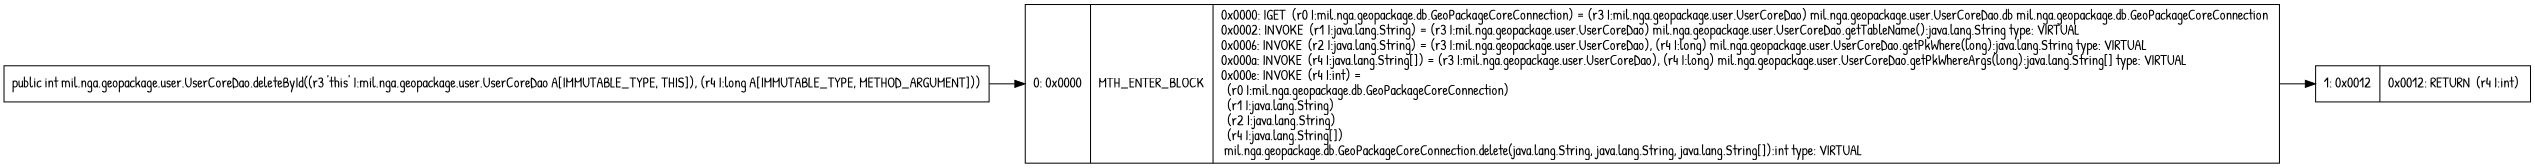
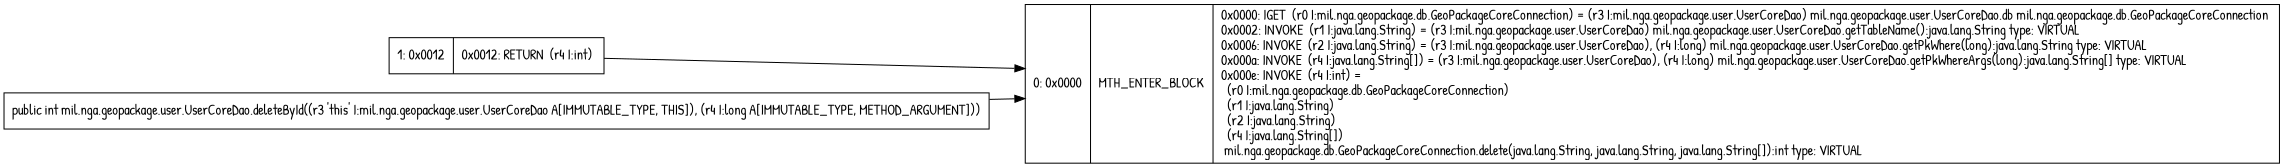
edge "0: 0x0000" -> "1: 0x0012": reversed
